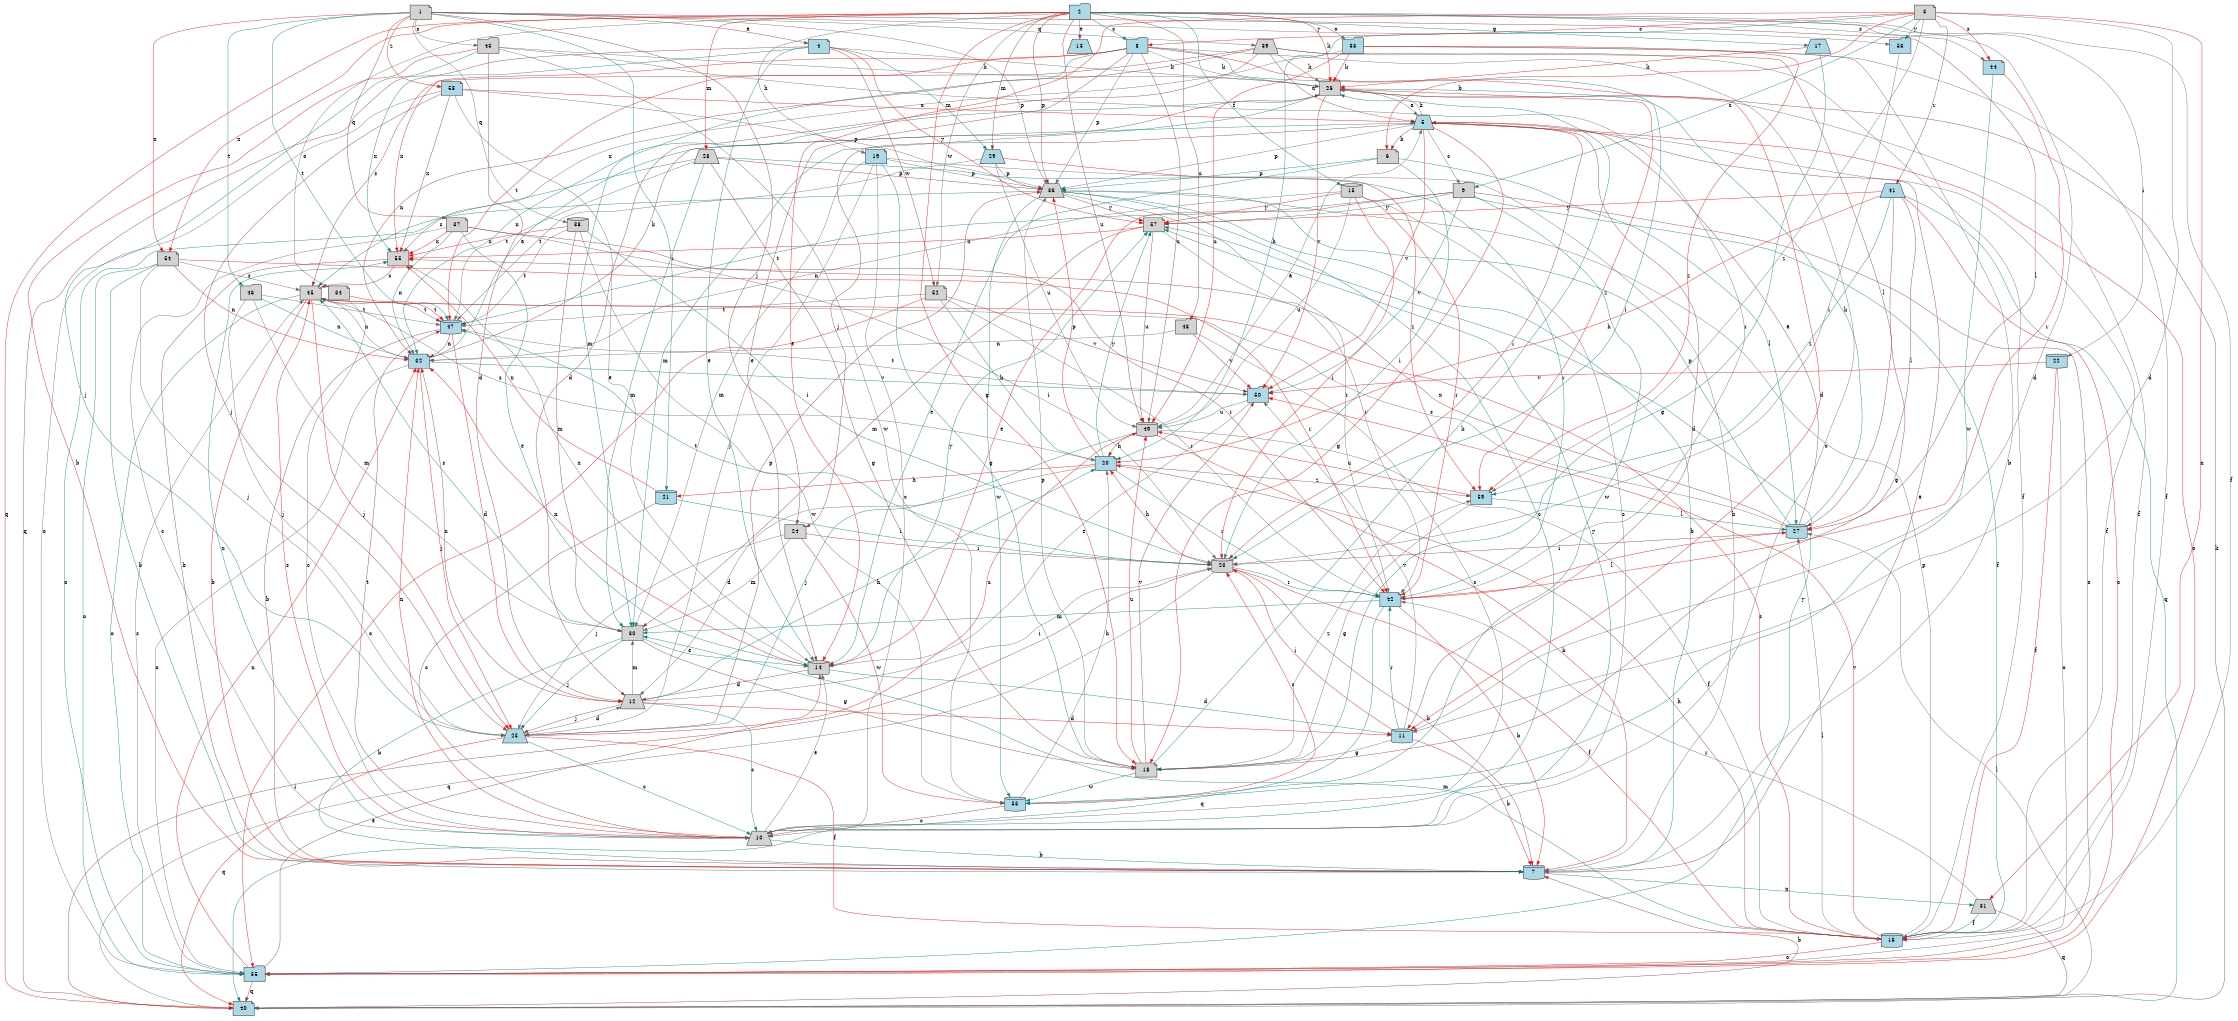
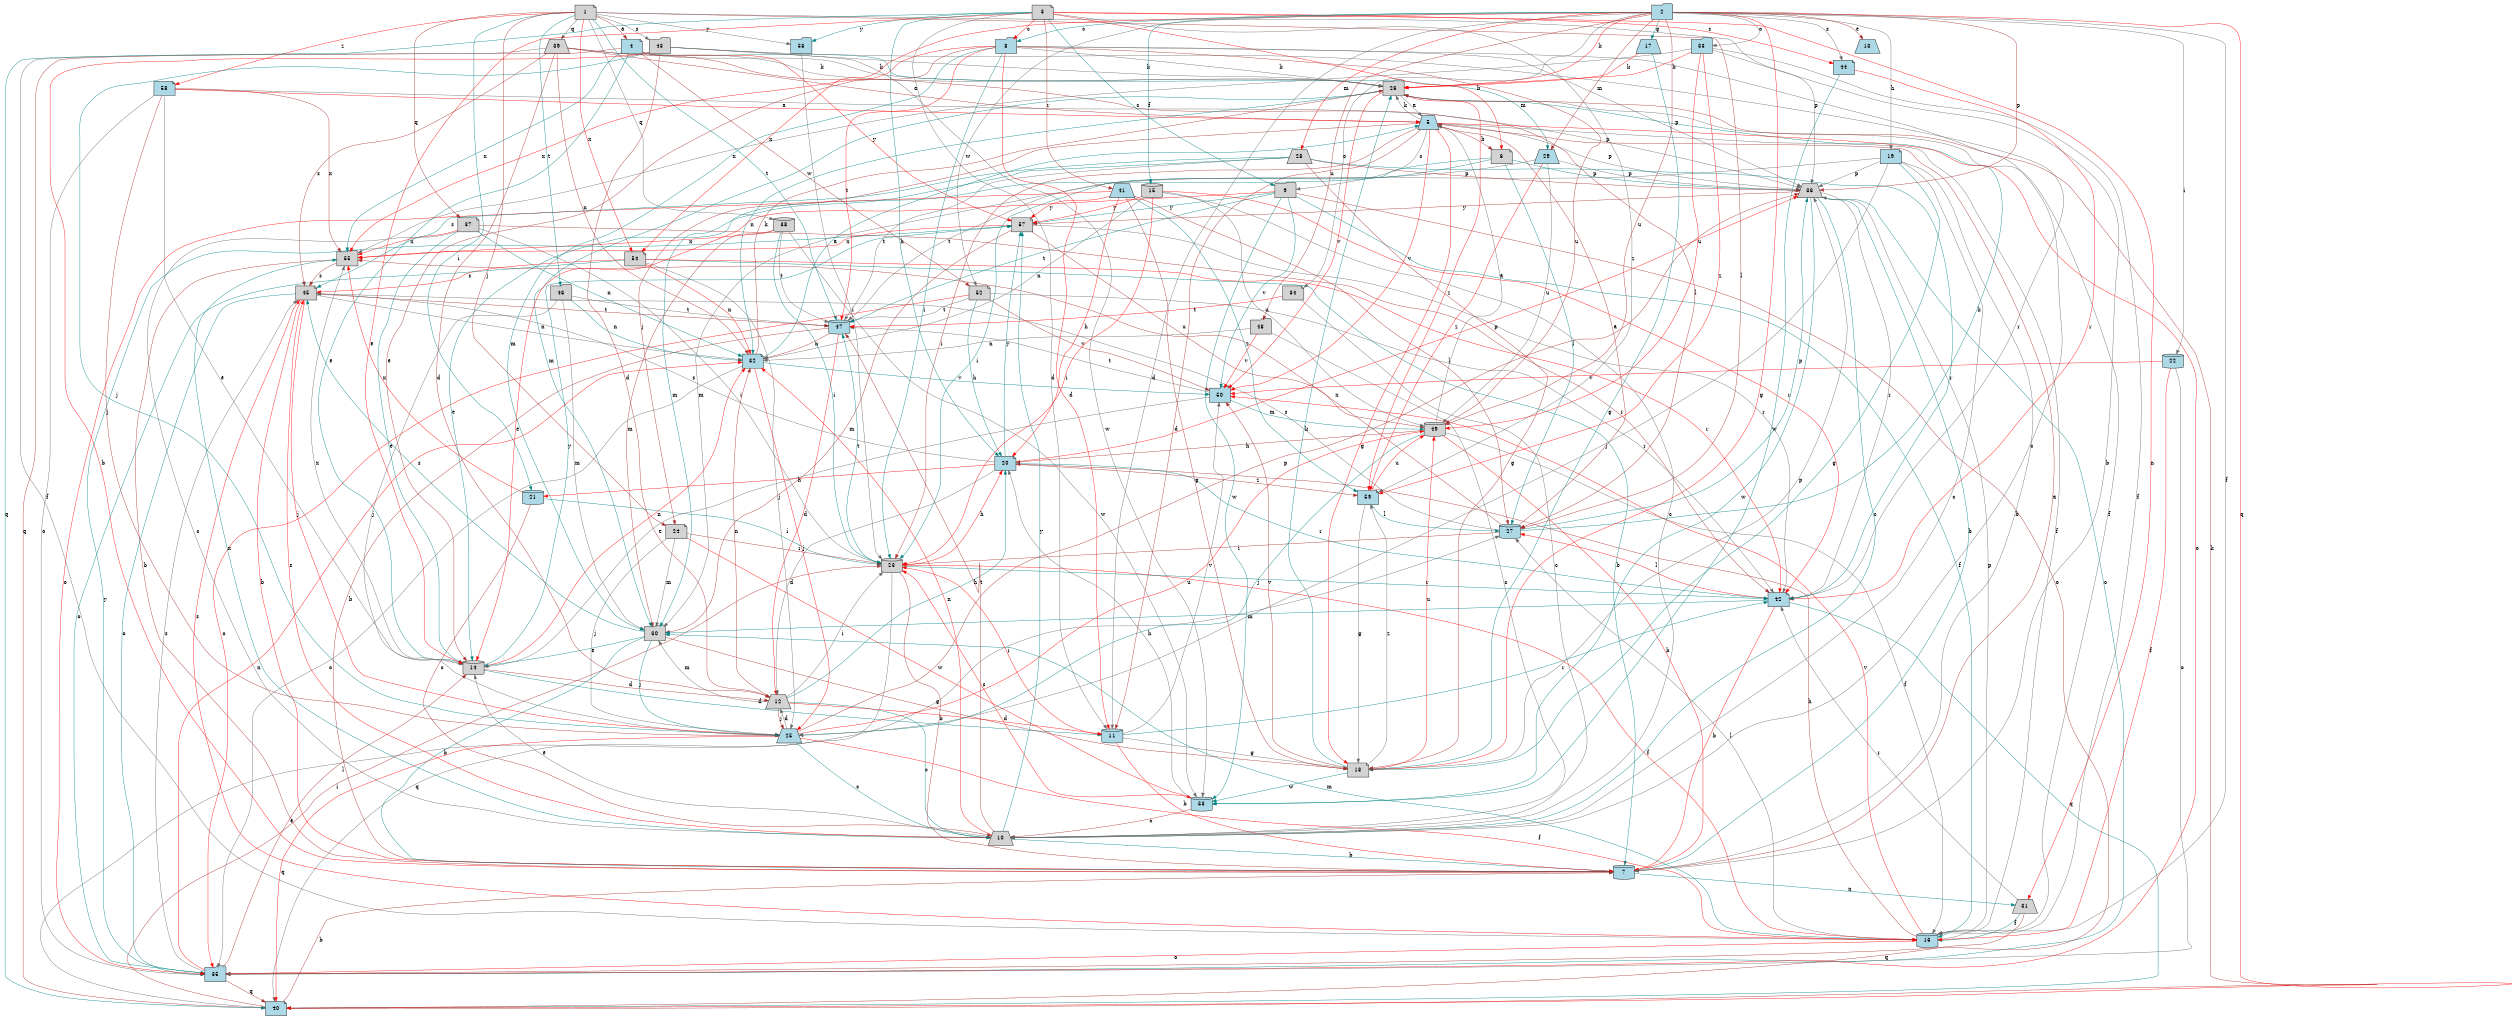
edge "54" -> "45": color gray40 -> red
edge "50" -> "49": label "u" -> "m"
edge "41" -> "40": now "3" -> "40"
